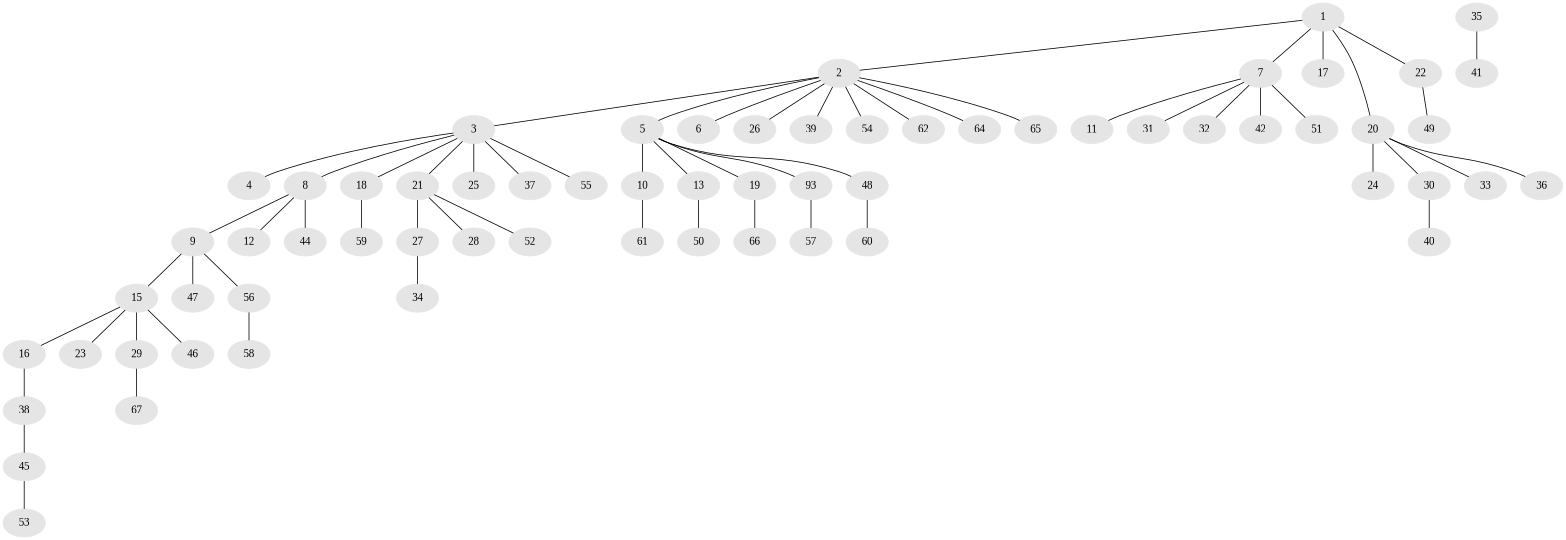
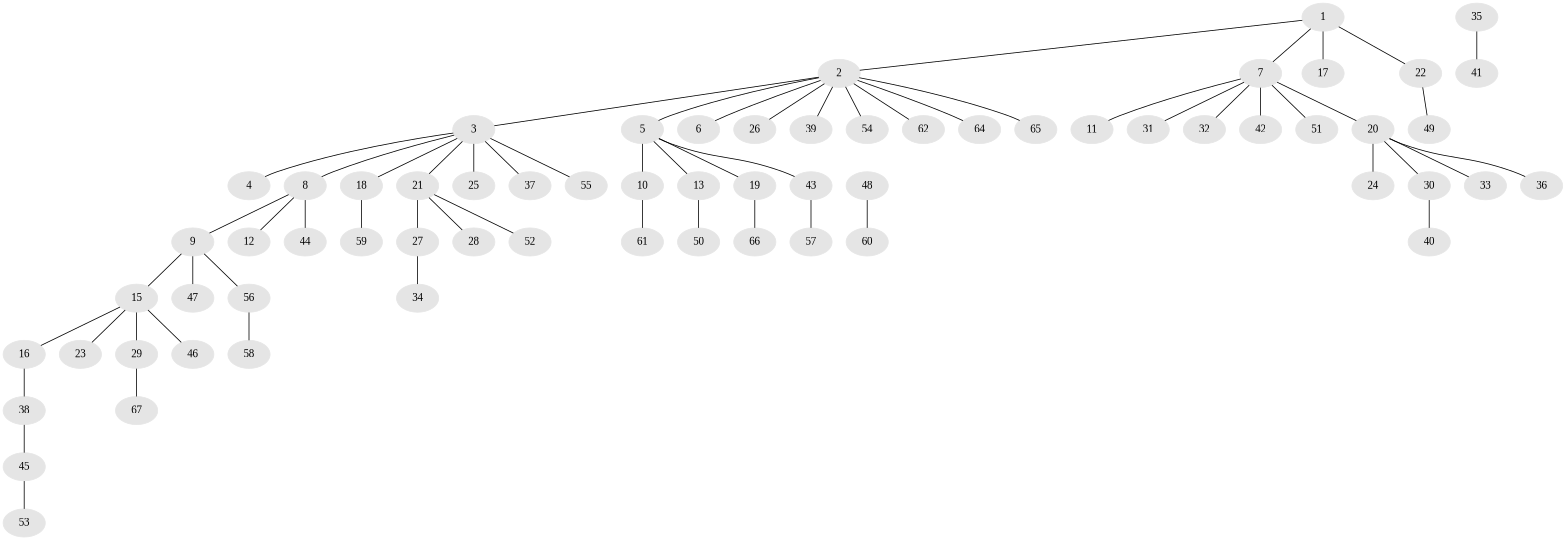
edge "1" -- "20": now "7" -- "20"
edge "5" -- "48": removed
node "93": label "93" -> "43"
